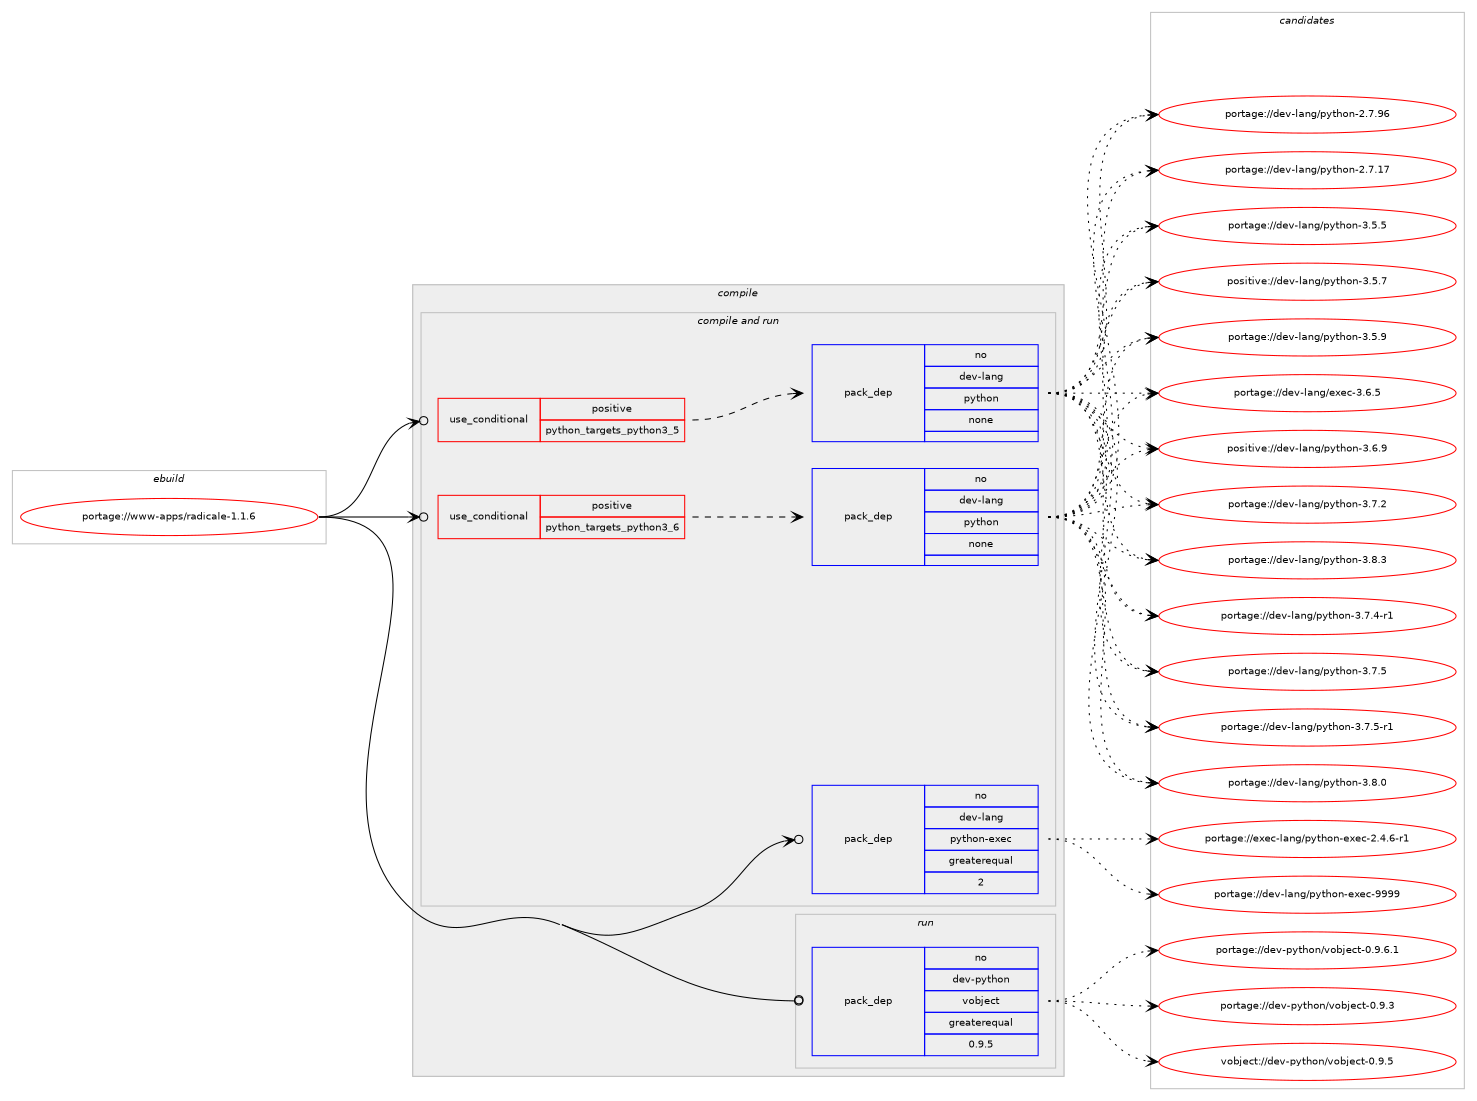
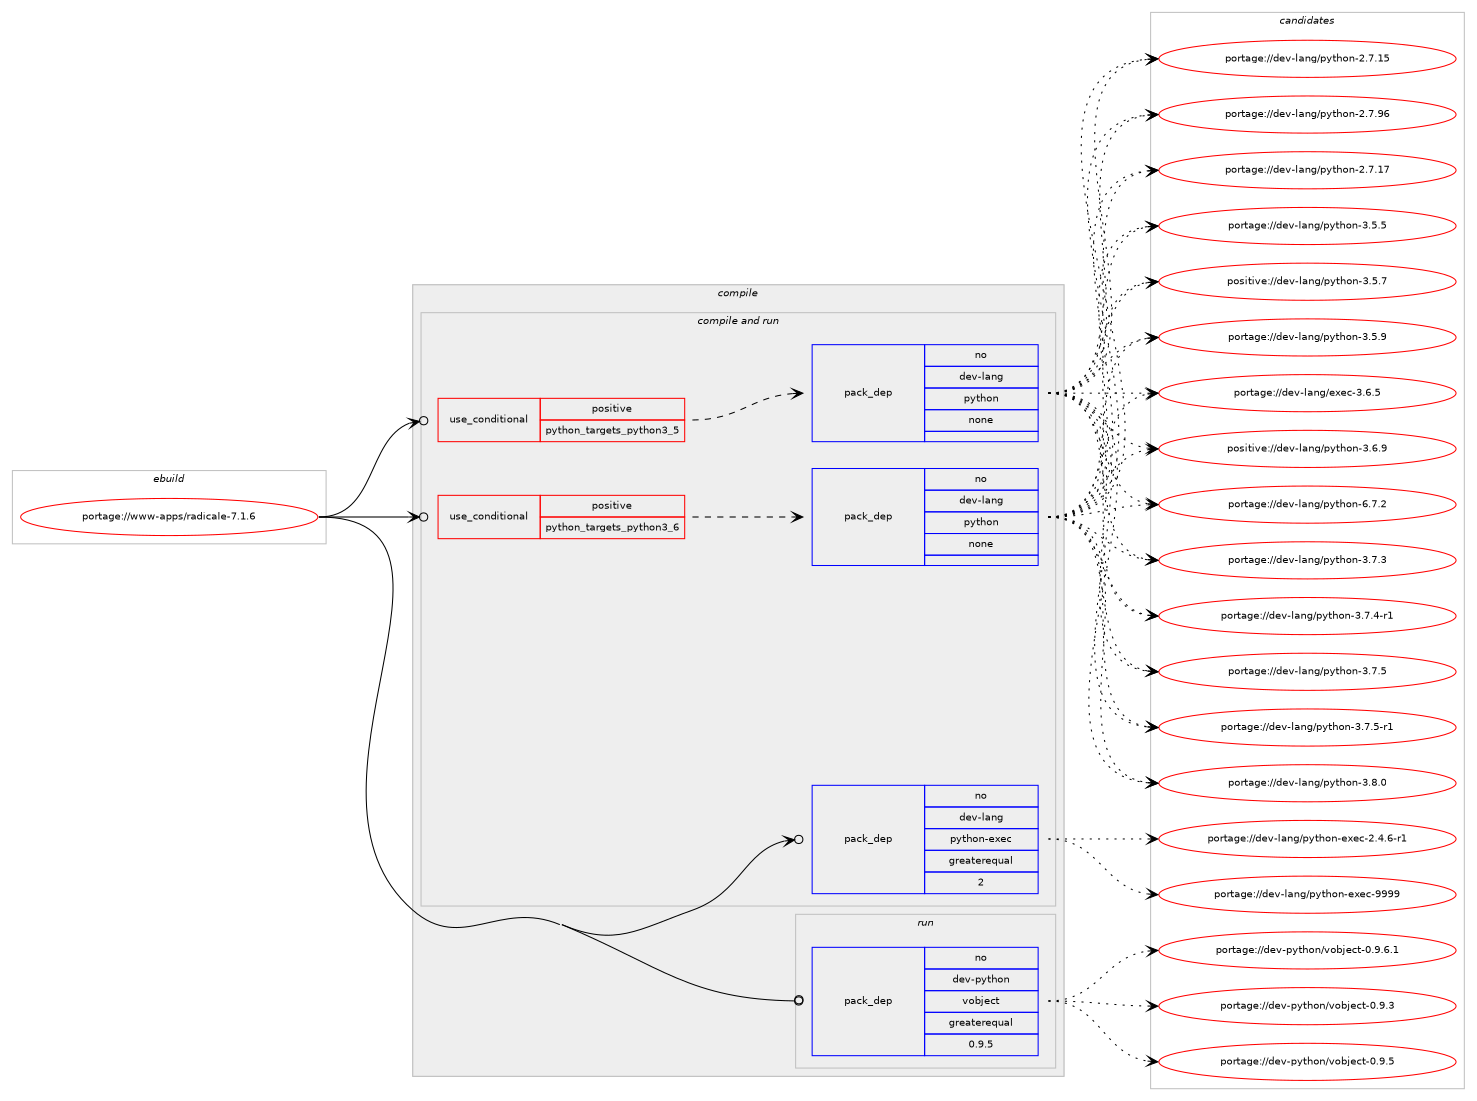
node "portage://dev-lang/python-2.7.15": added
node "portage://dev-lang/python-3.7.2": label "portage://dev-lang/python-3.7.2" -> "portage://dev-lang/python-6.7.2"
node "portage://www-apps/radicale-1.1.6": label "portage://www-apps/radicale-1.1.6" -> "portage://www-apps/radicale-7.1.6"
node "portage://dev-lang/python-3.8.3": label "portage://dev-lang/python-3.8.3" -> "portage://dev-lang/python-3.7.3"
node "portage://exec-lang/python-exec-2.4.6-r1": label "portage://exec-lang/python-exec-2.4.6-r1" -> "portage://dev-lang/python-exec-2.4.6-r1"
node "vobject://dev-python/vobject-0.9.5": label "vobject://dev-python/vobject-0.9.5" -> "portage://dev-python/vobject-0.9.5"
